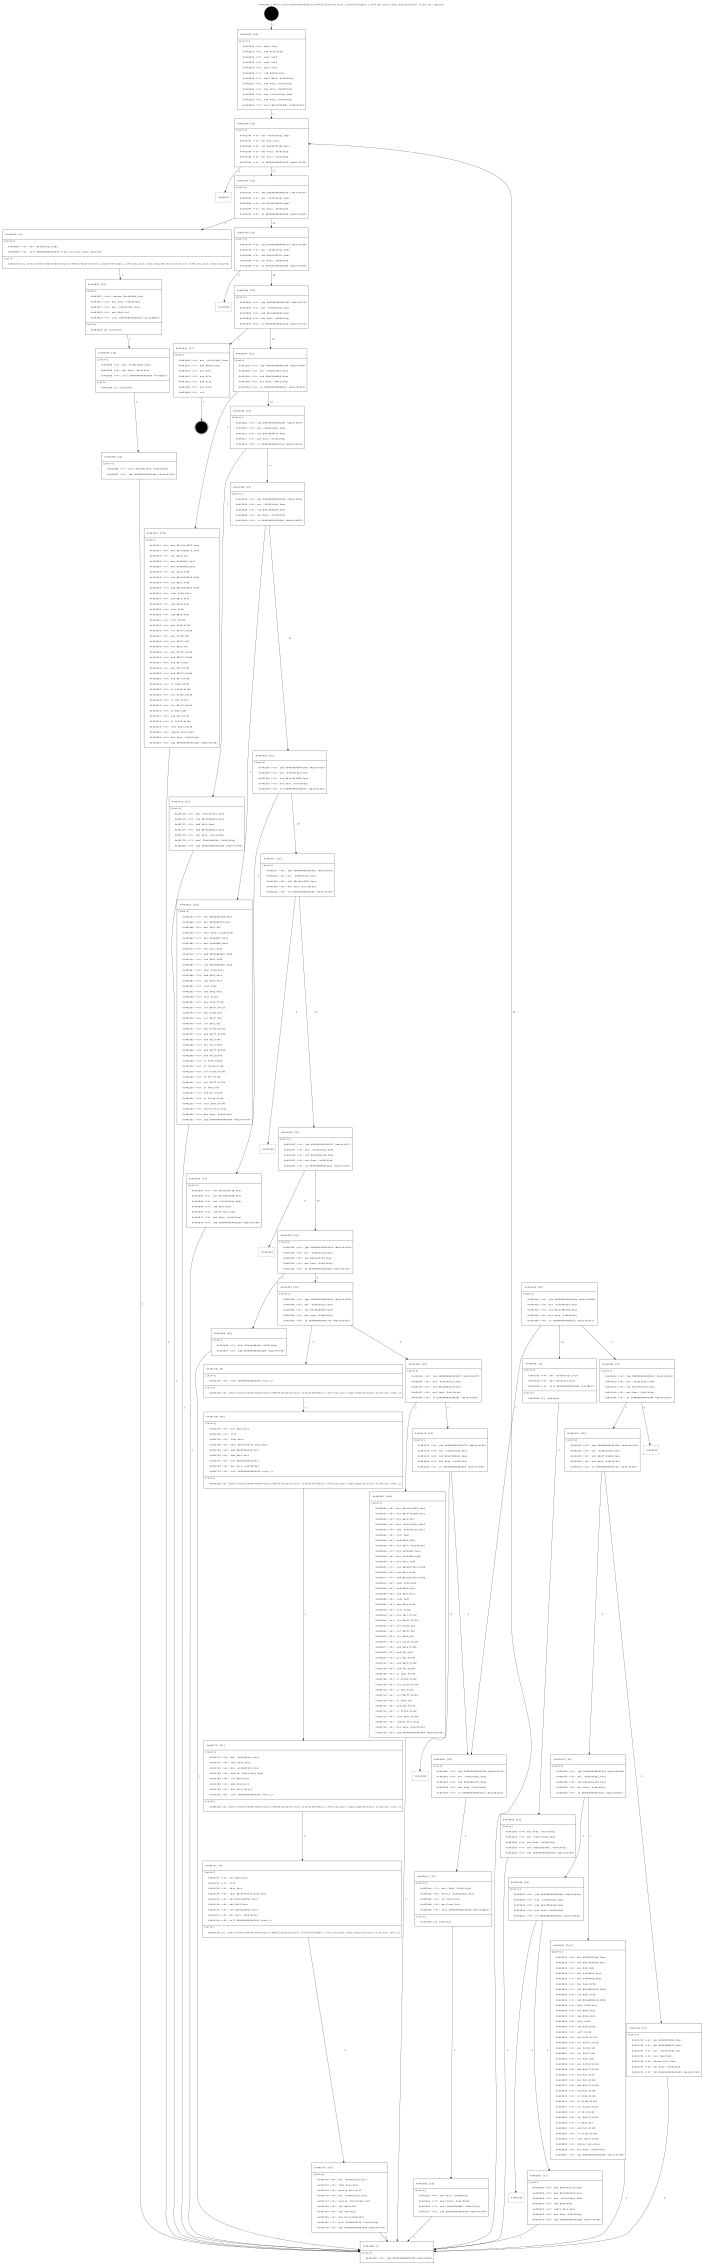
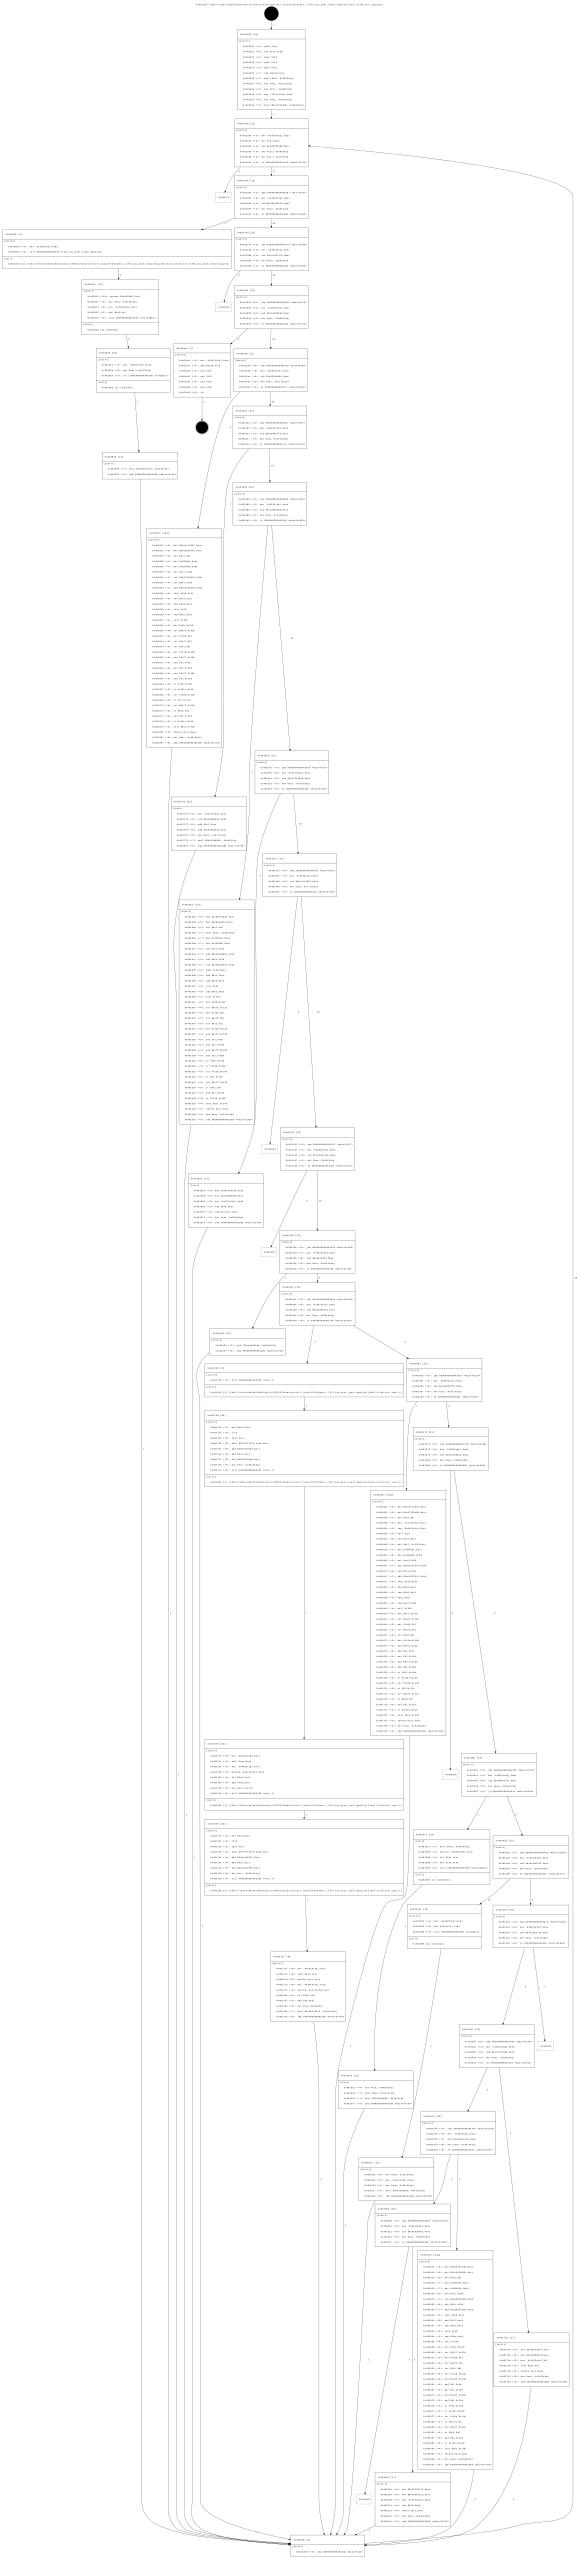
edge "0x4014a5 [25]" -> "0x40148c [25]": reversed
